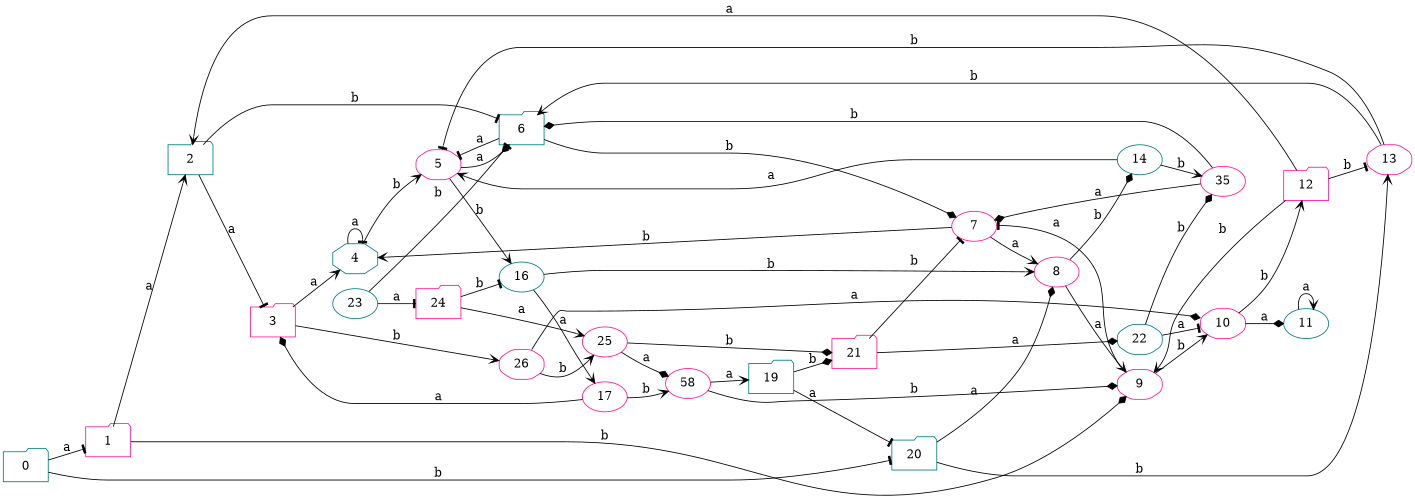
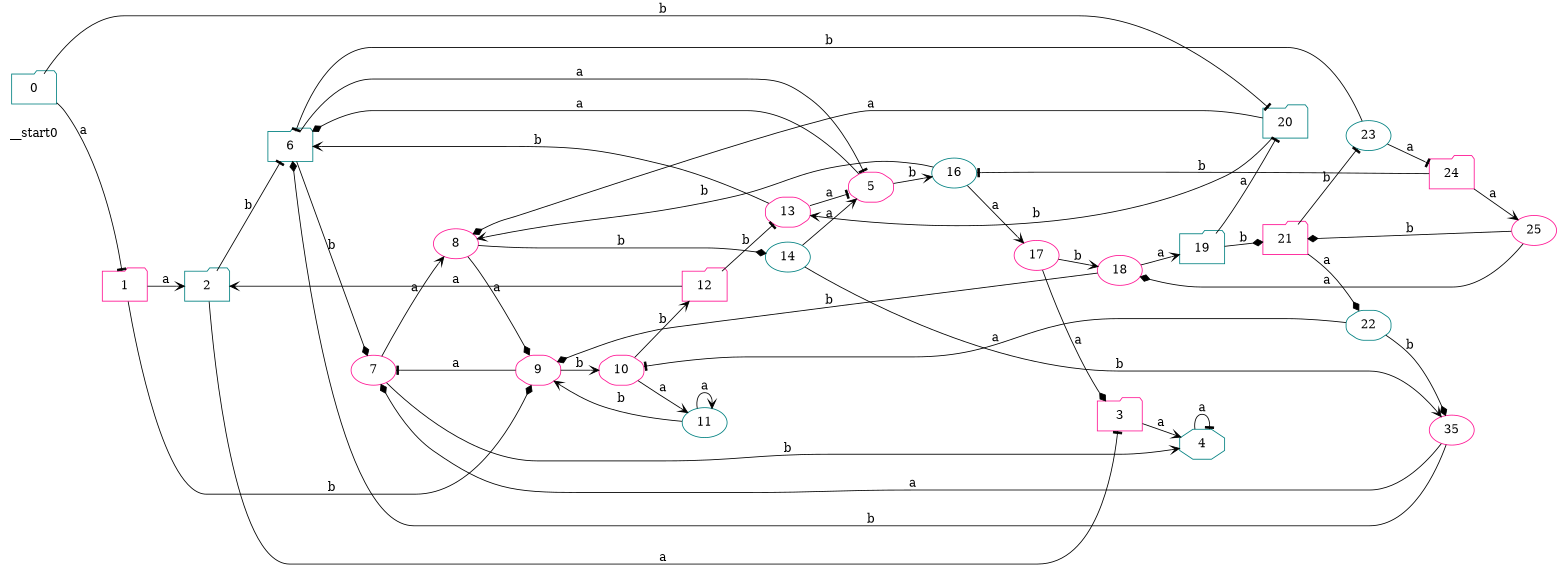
edge "13" -> "5": label "b" -> "a"
node "__start0": added
edge "4" -> "5": removed, label "b"
edge "12" -> "9": now "11" -> "9"
edge "21" -> "7": now "21" -> "23"
edge "10" -> "11": arrowhead diamond -> vee
edge "8" -> "9": arrowhead vee -> diamond
node "26": removed
node "58": label "58" -> "18"
